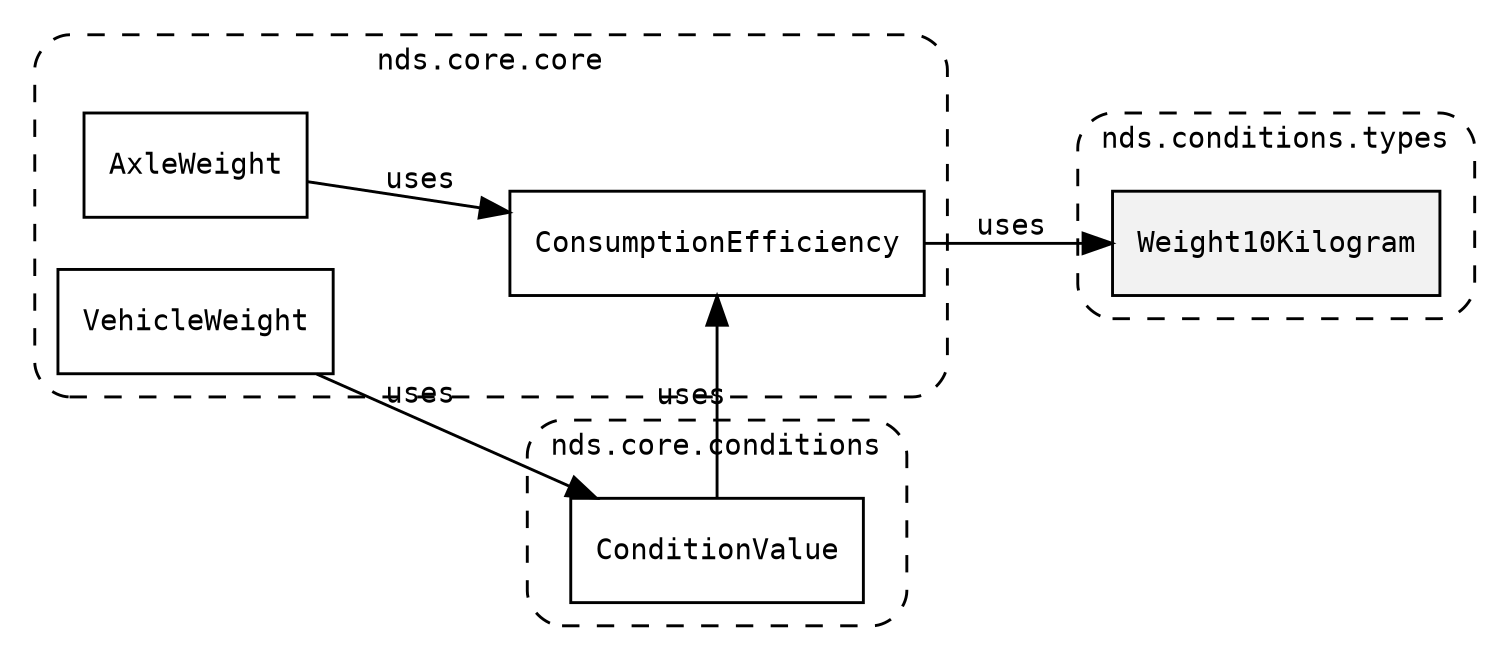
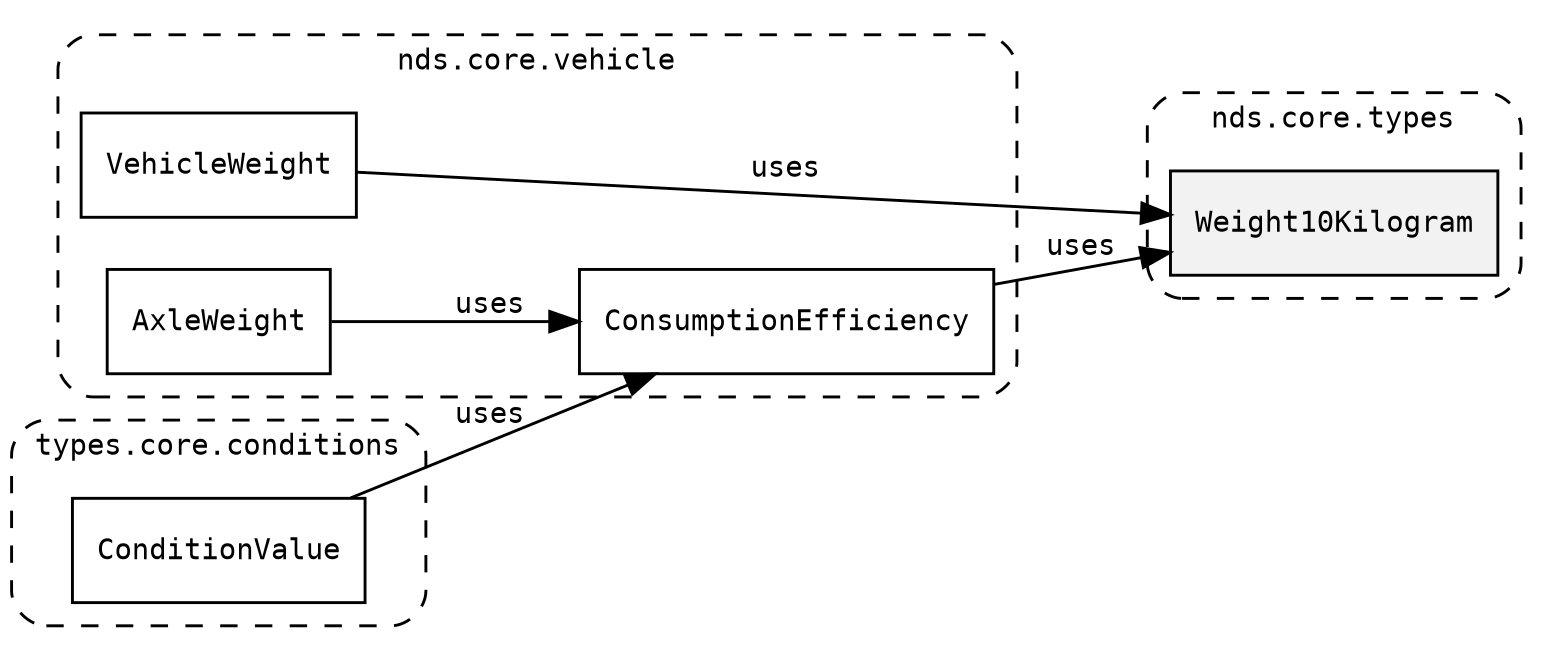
cluster "nds.core.core": label "nds.core.core" -> "nds.core.vehicle"
cluster "nds.conditions.types": label "nds.conditions.types" -> "nds.core.types"
edge "VehicleWeight" -> "ConditionValue": now "VehicleWeight" -> "Weight10Kilogram"
cluster "nds.core.conditions": label "nds.core.conditions" -> "types.core.conditions"
